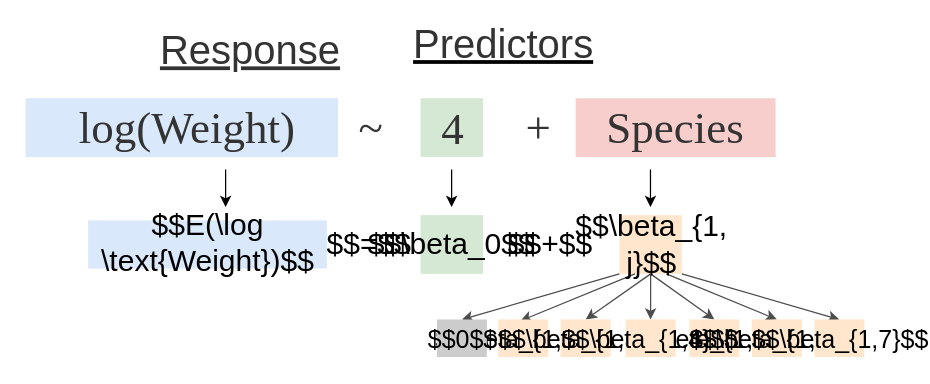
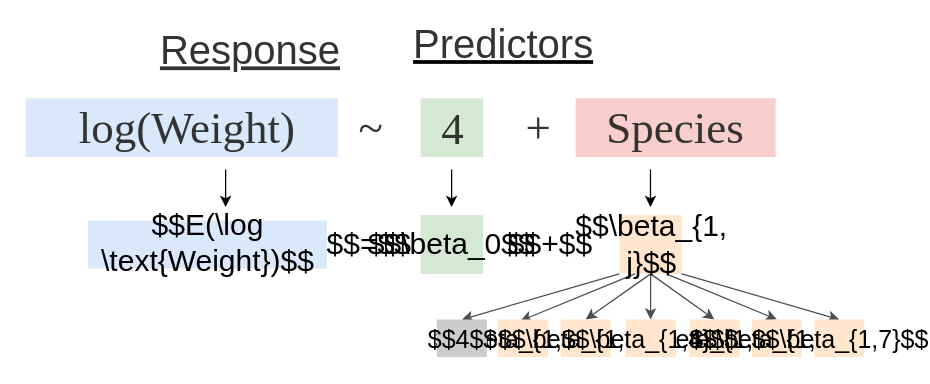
node "$$0$$": label "$$0$$" -> "$$4$$"
